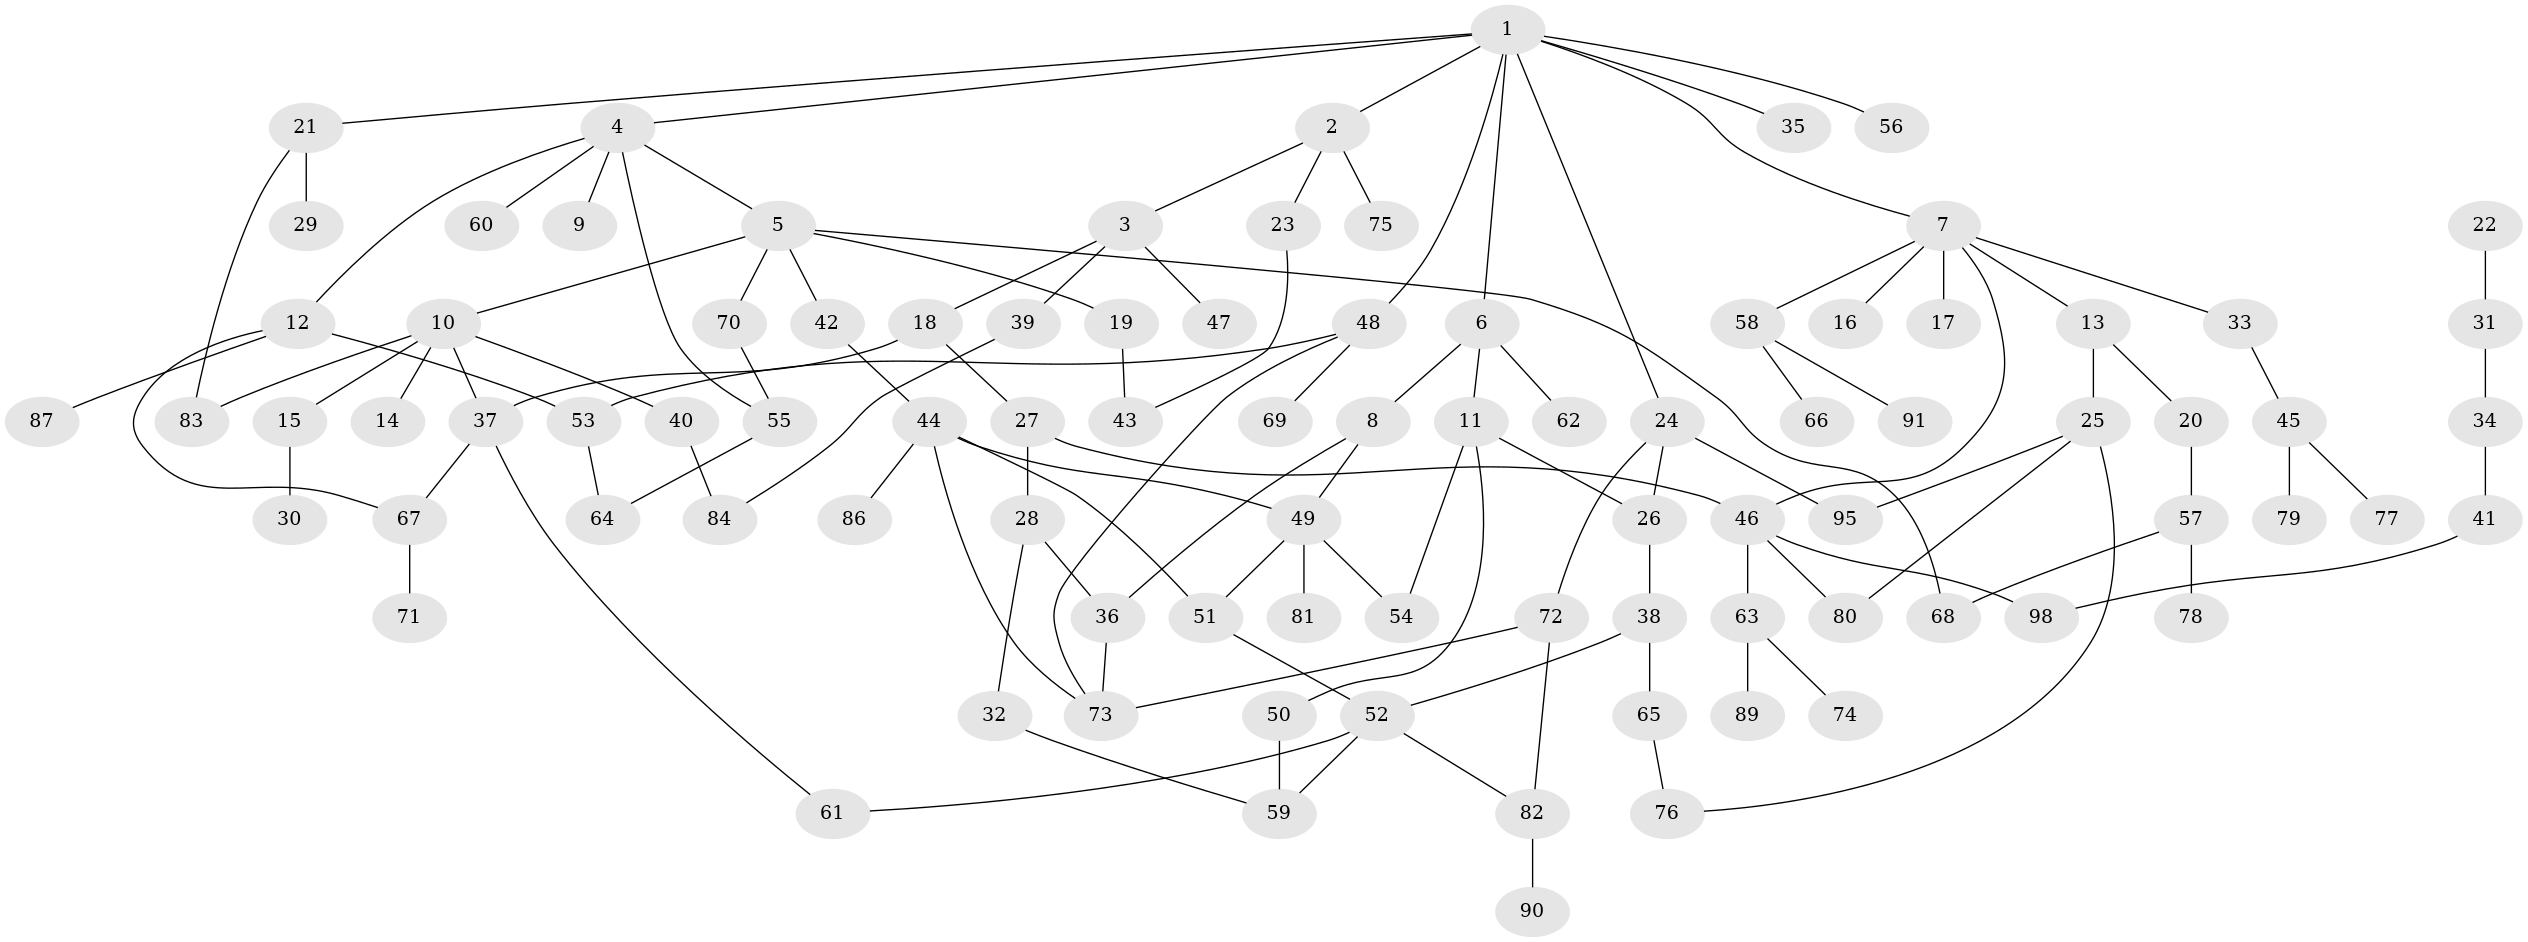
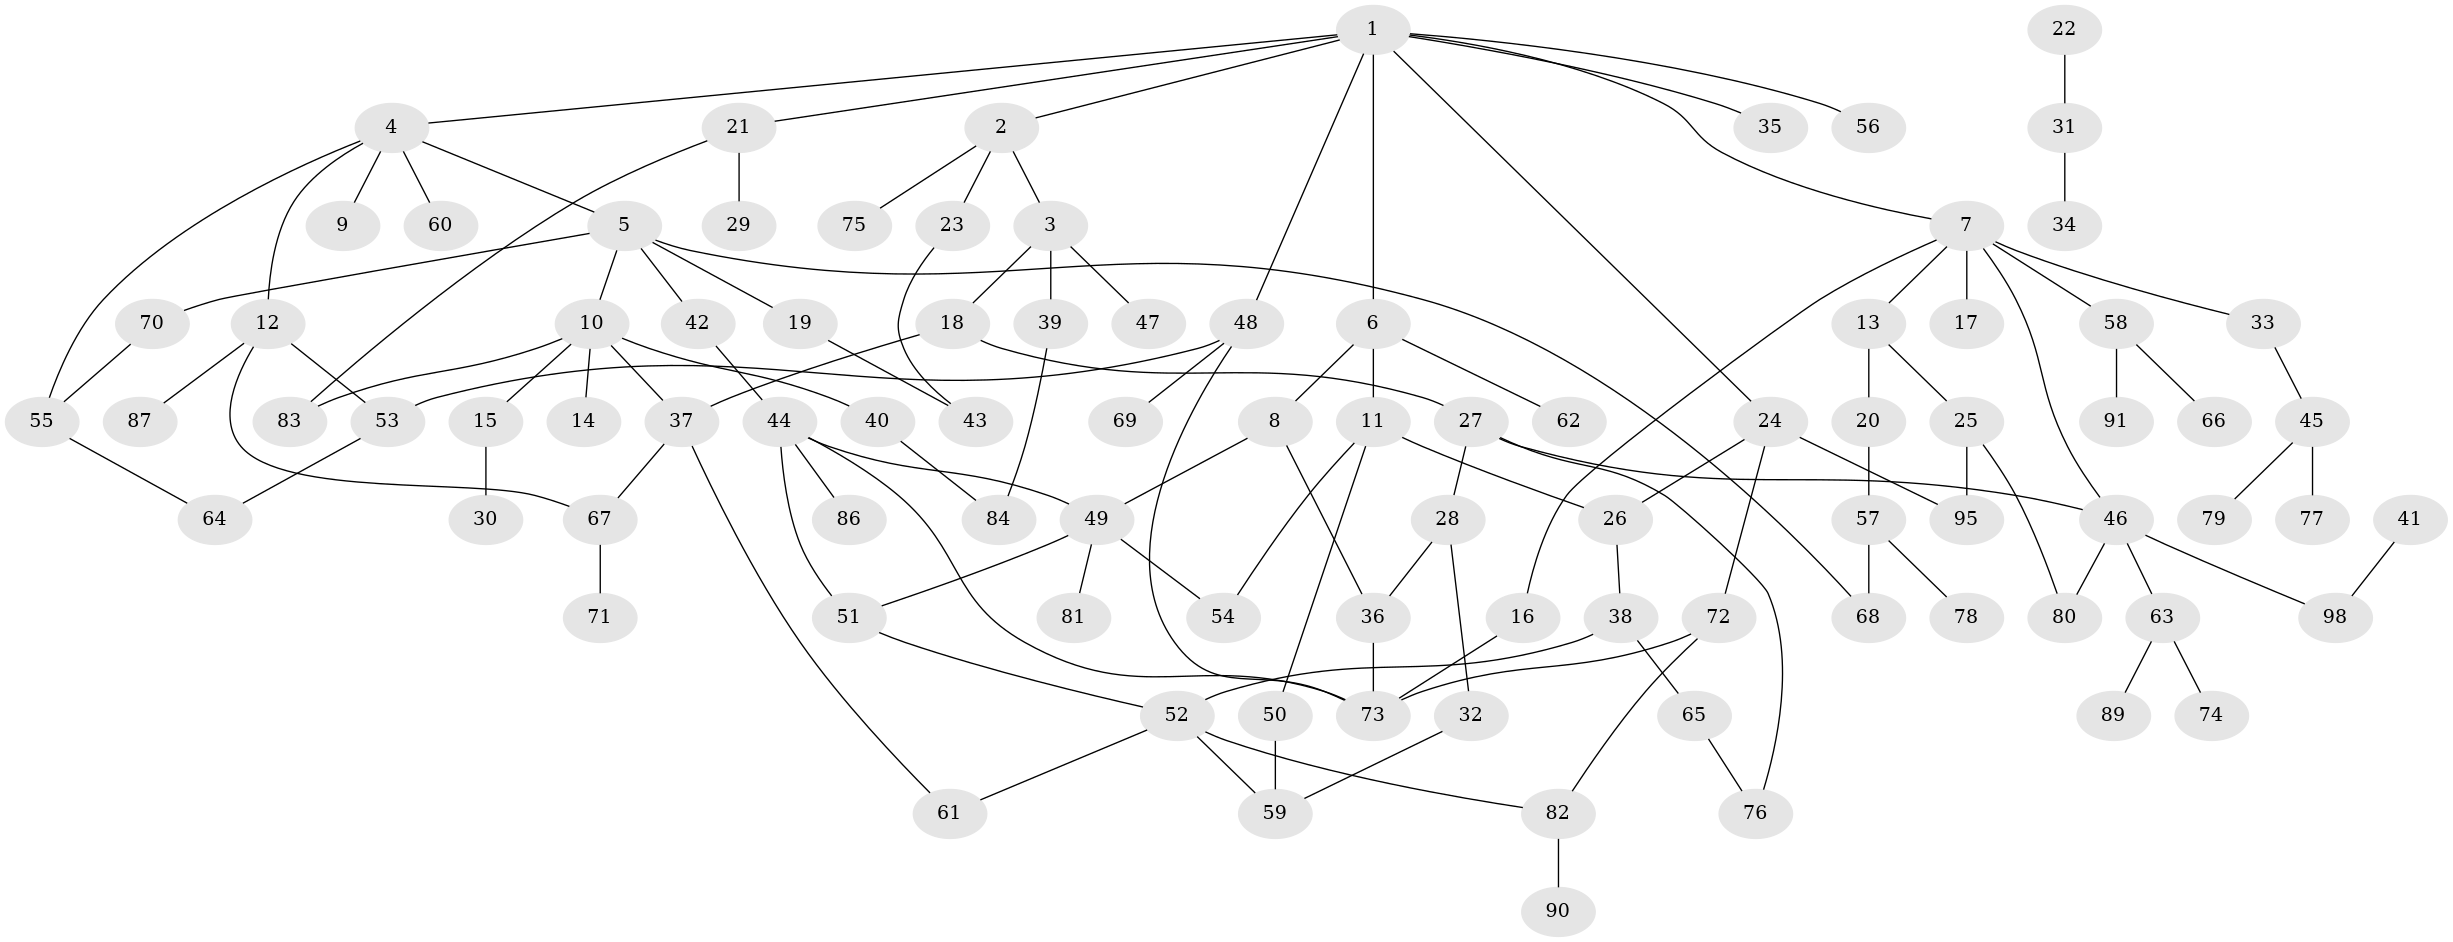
edge "34" -- "41": removed
edge "16" -- "73": added
edge "25" -- "76": now "27" -- "76"
